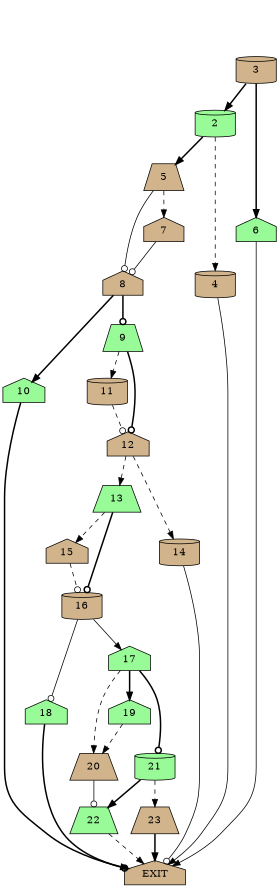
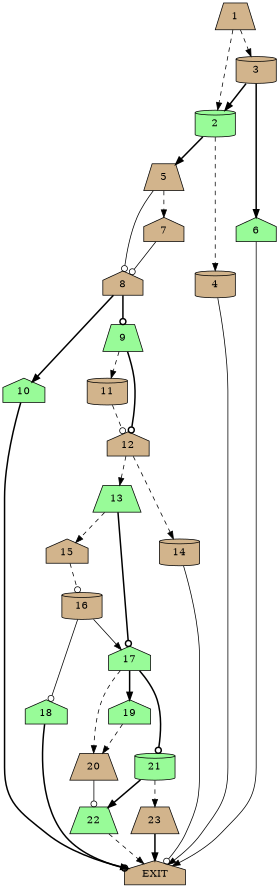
node "1": added
edge "13" -> "16": now "13" -> "17"
